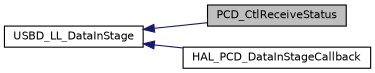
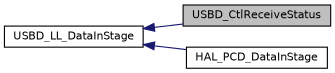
node "PCD_CtlReceiveStatus": label "PCD_CtlReceiveStatus" -> "USBD_CtlReceiveStatus"
node "HAL_PCD_DataInStageCallback": label "HAL_PCD_DataInStageCallback" -> "HAL_PCD_DataInStage"
